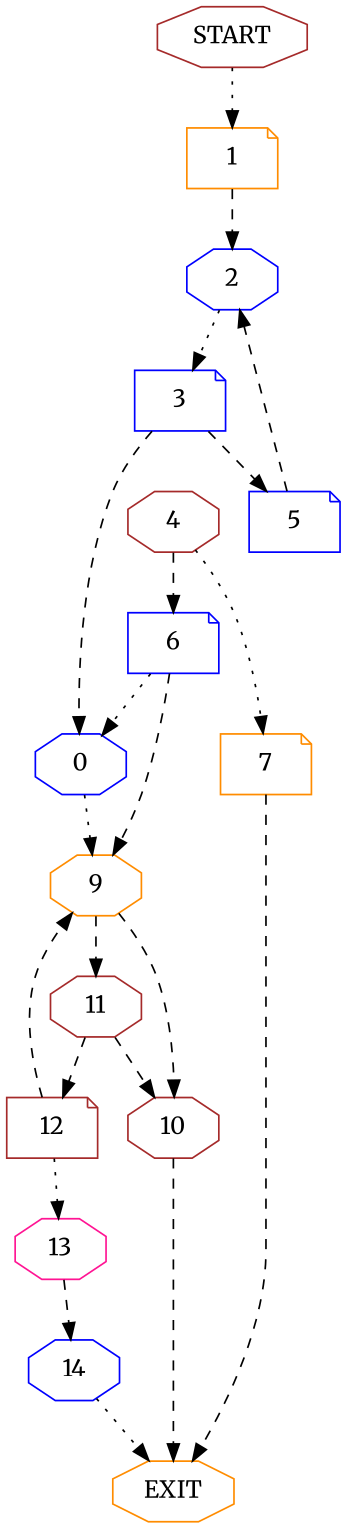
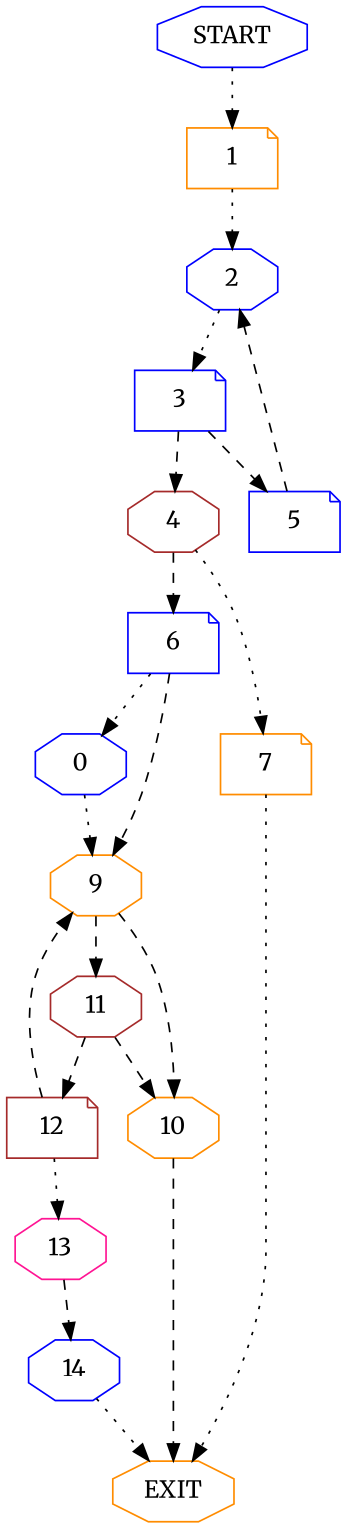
node "START": color brown -> blue
edge "1" -> "2": style dashed -> dotted
edge "3" -> "0": now "3" -> "4"
edge "7" -> "EXIT": style dashed -> dotted
node "10": color brown -> darkorange
